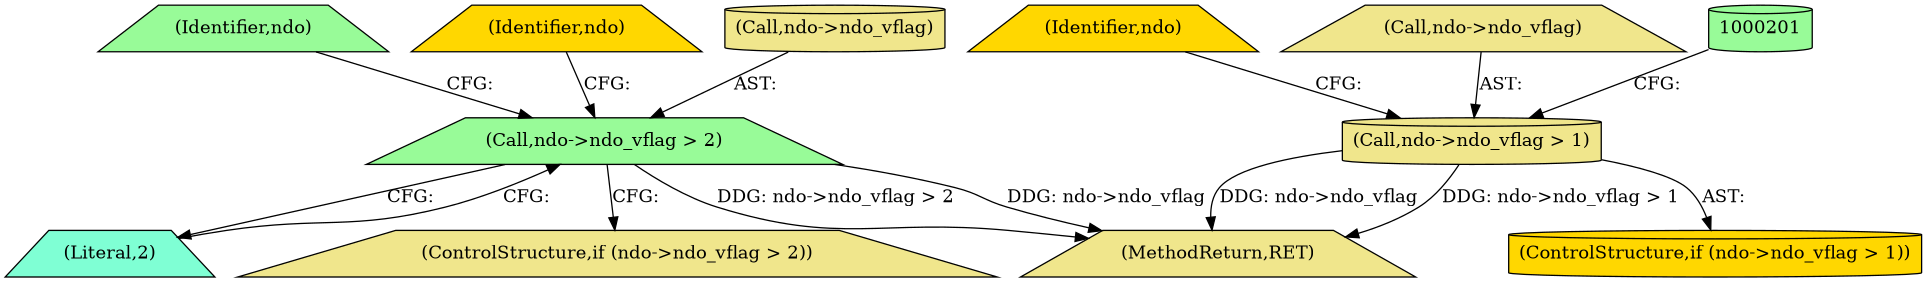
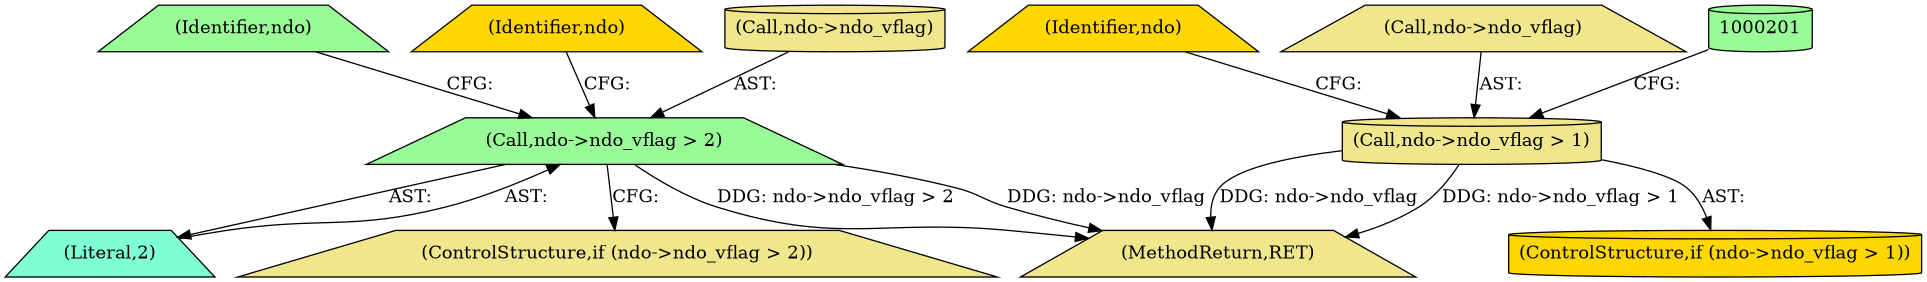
edge "(Call,ndo->ndo_vflag > 2)" -> "(Literal,2)": label "CFG: " -> "AST: "
edge "(Literal,2)" -> "(Call,ndo->ndo_vflag > 2)": label "CFG: " -> "AST: "
